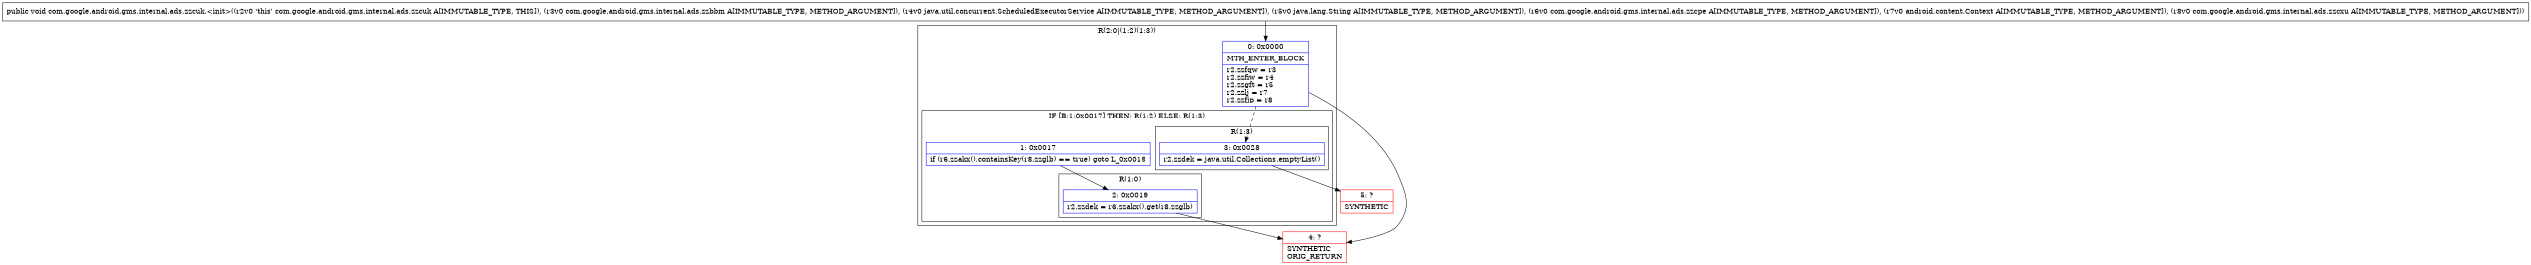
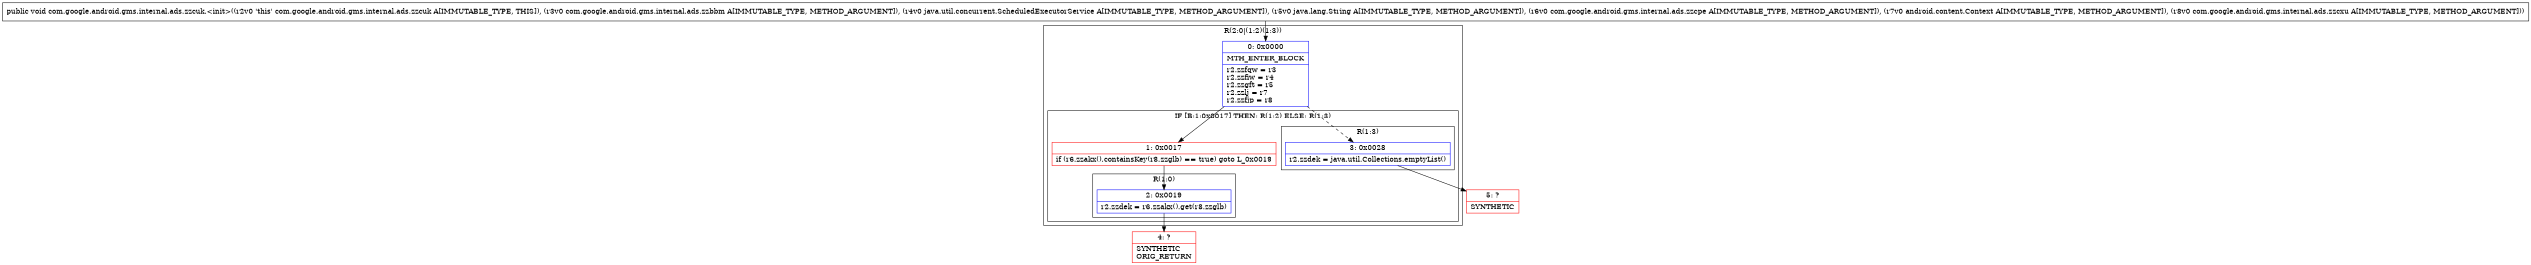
node "1: 0x0017": color blue -> red
edge "0: 0x0000" -> "4: ?": now "0: 0x0000" -> "1: 0x0017"
